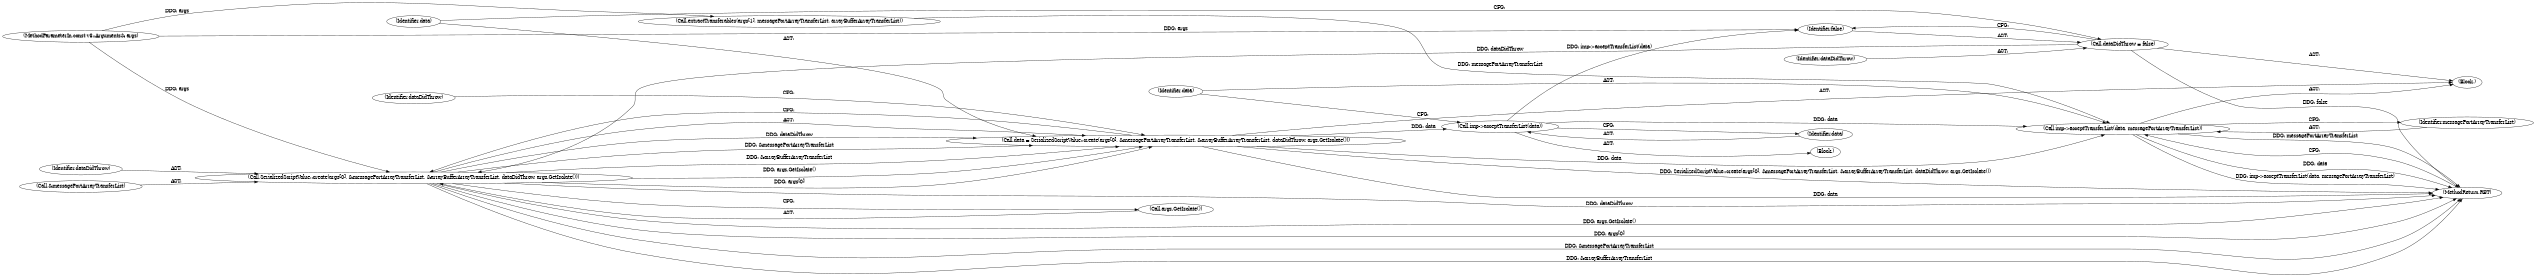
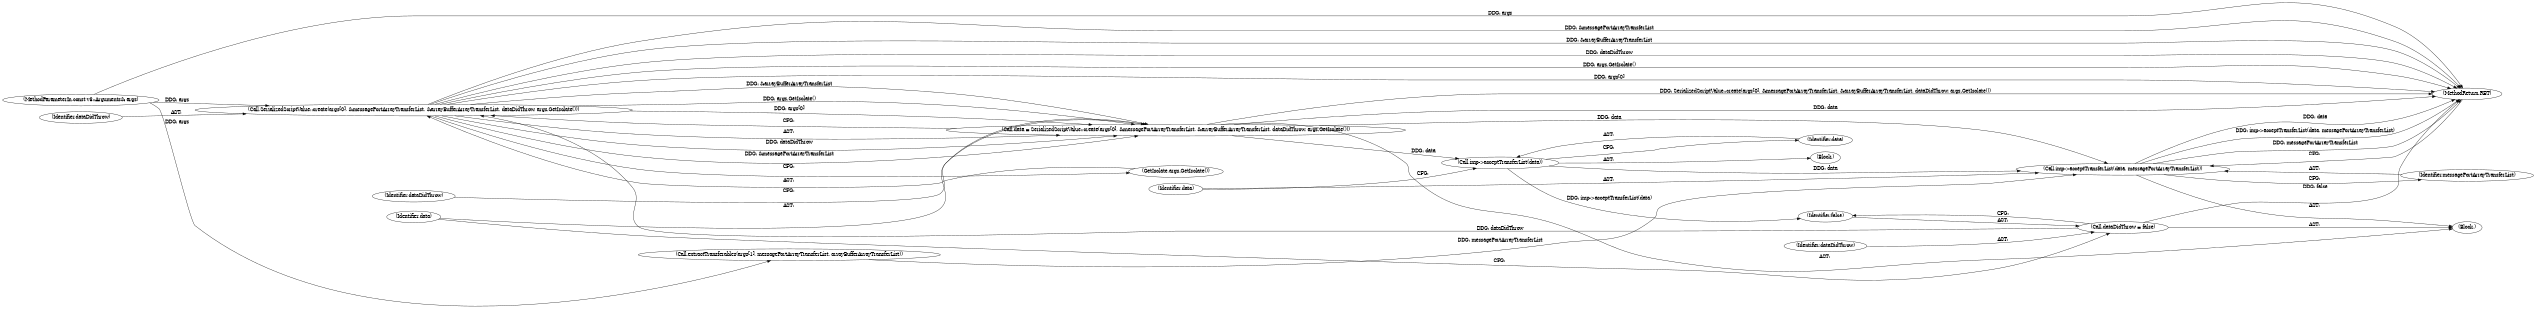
edge "(MethodParameterIn,const v8::Arguments& args)" -> "(Identifier,false)": now "(MethodParameterIn,const v8::Arguments& args)" -> "(MethodReturn,RET)"
node "(Call,&messagePortArrayTransferList)": removed
node "(Call,args.GetIsolate())": label "(Call,args.GetIsolate())" -> "(GetIsolate,args.GetIsolate())"
